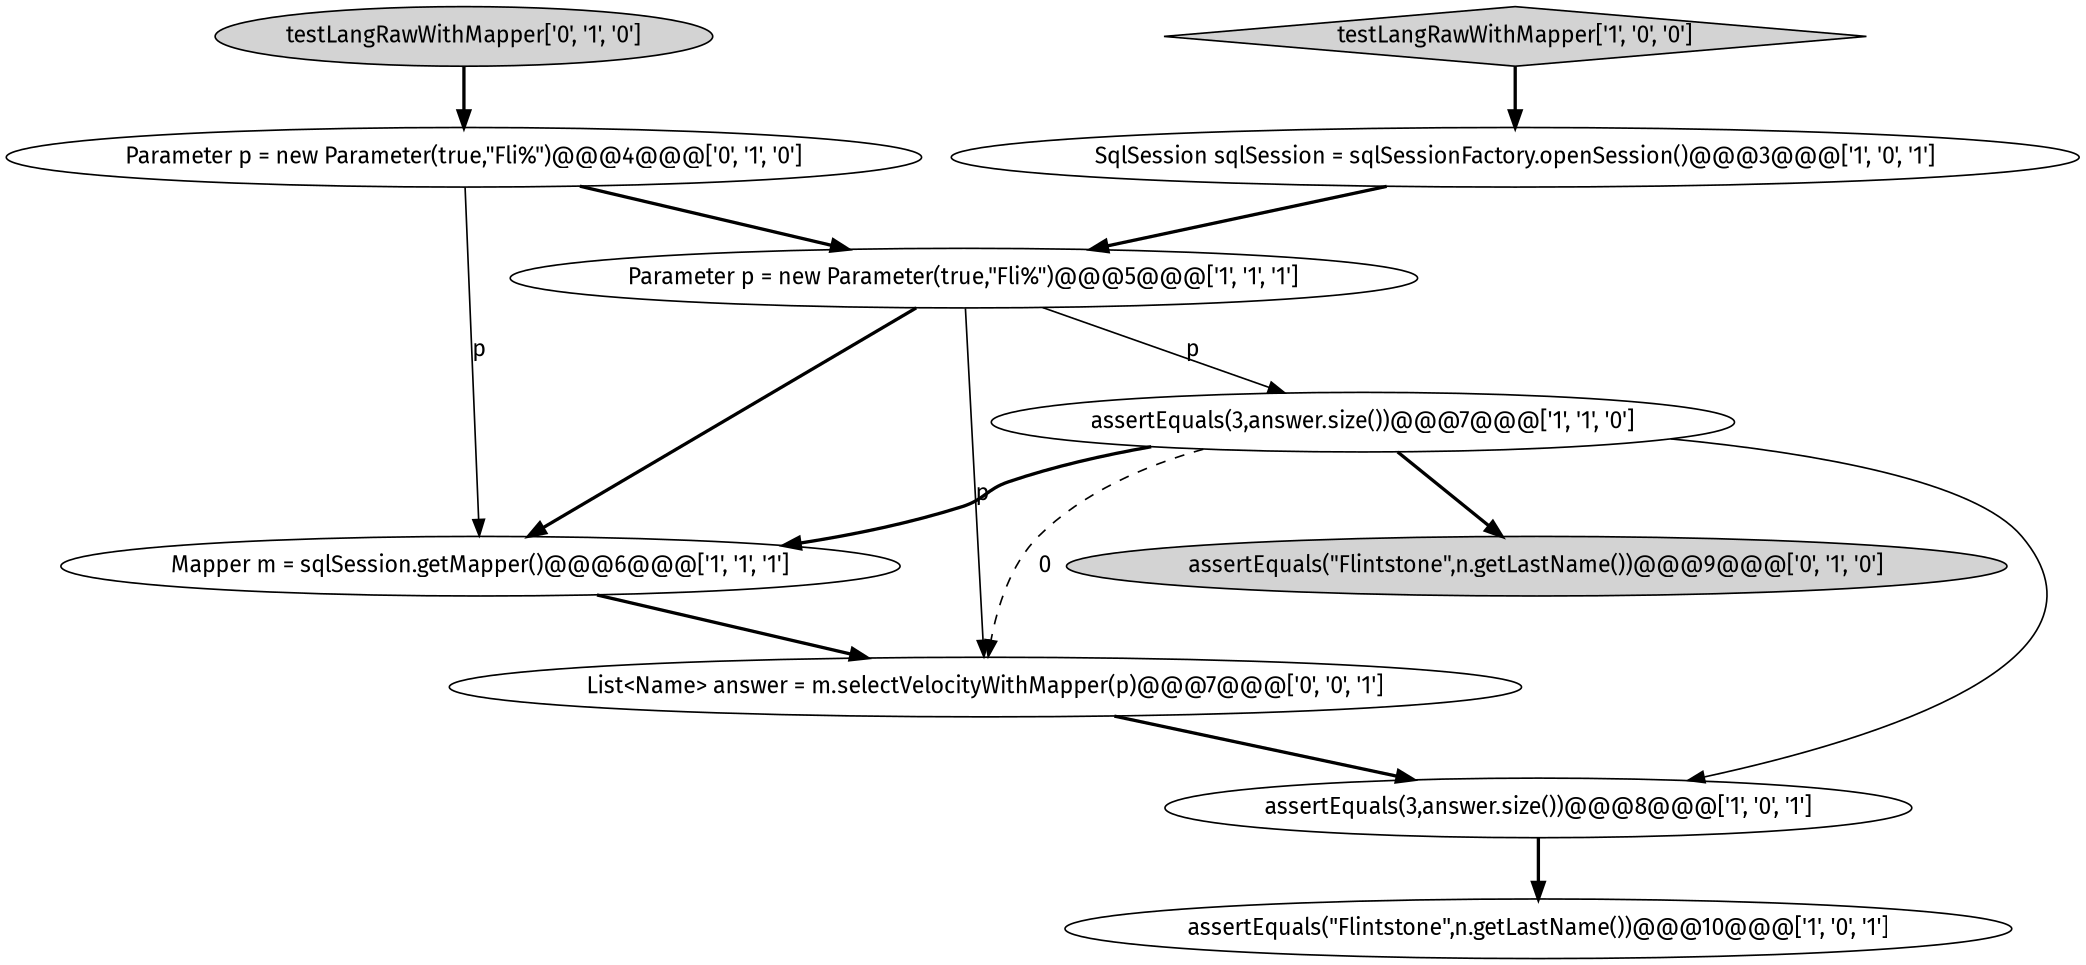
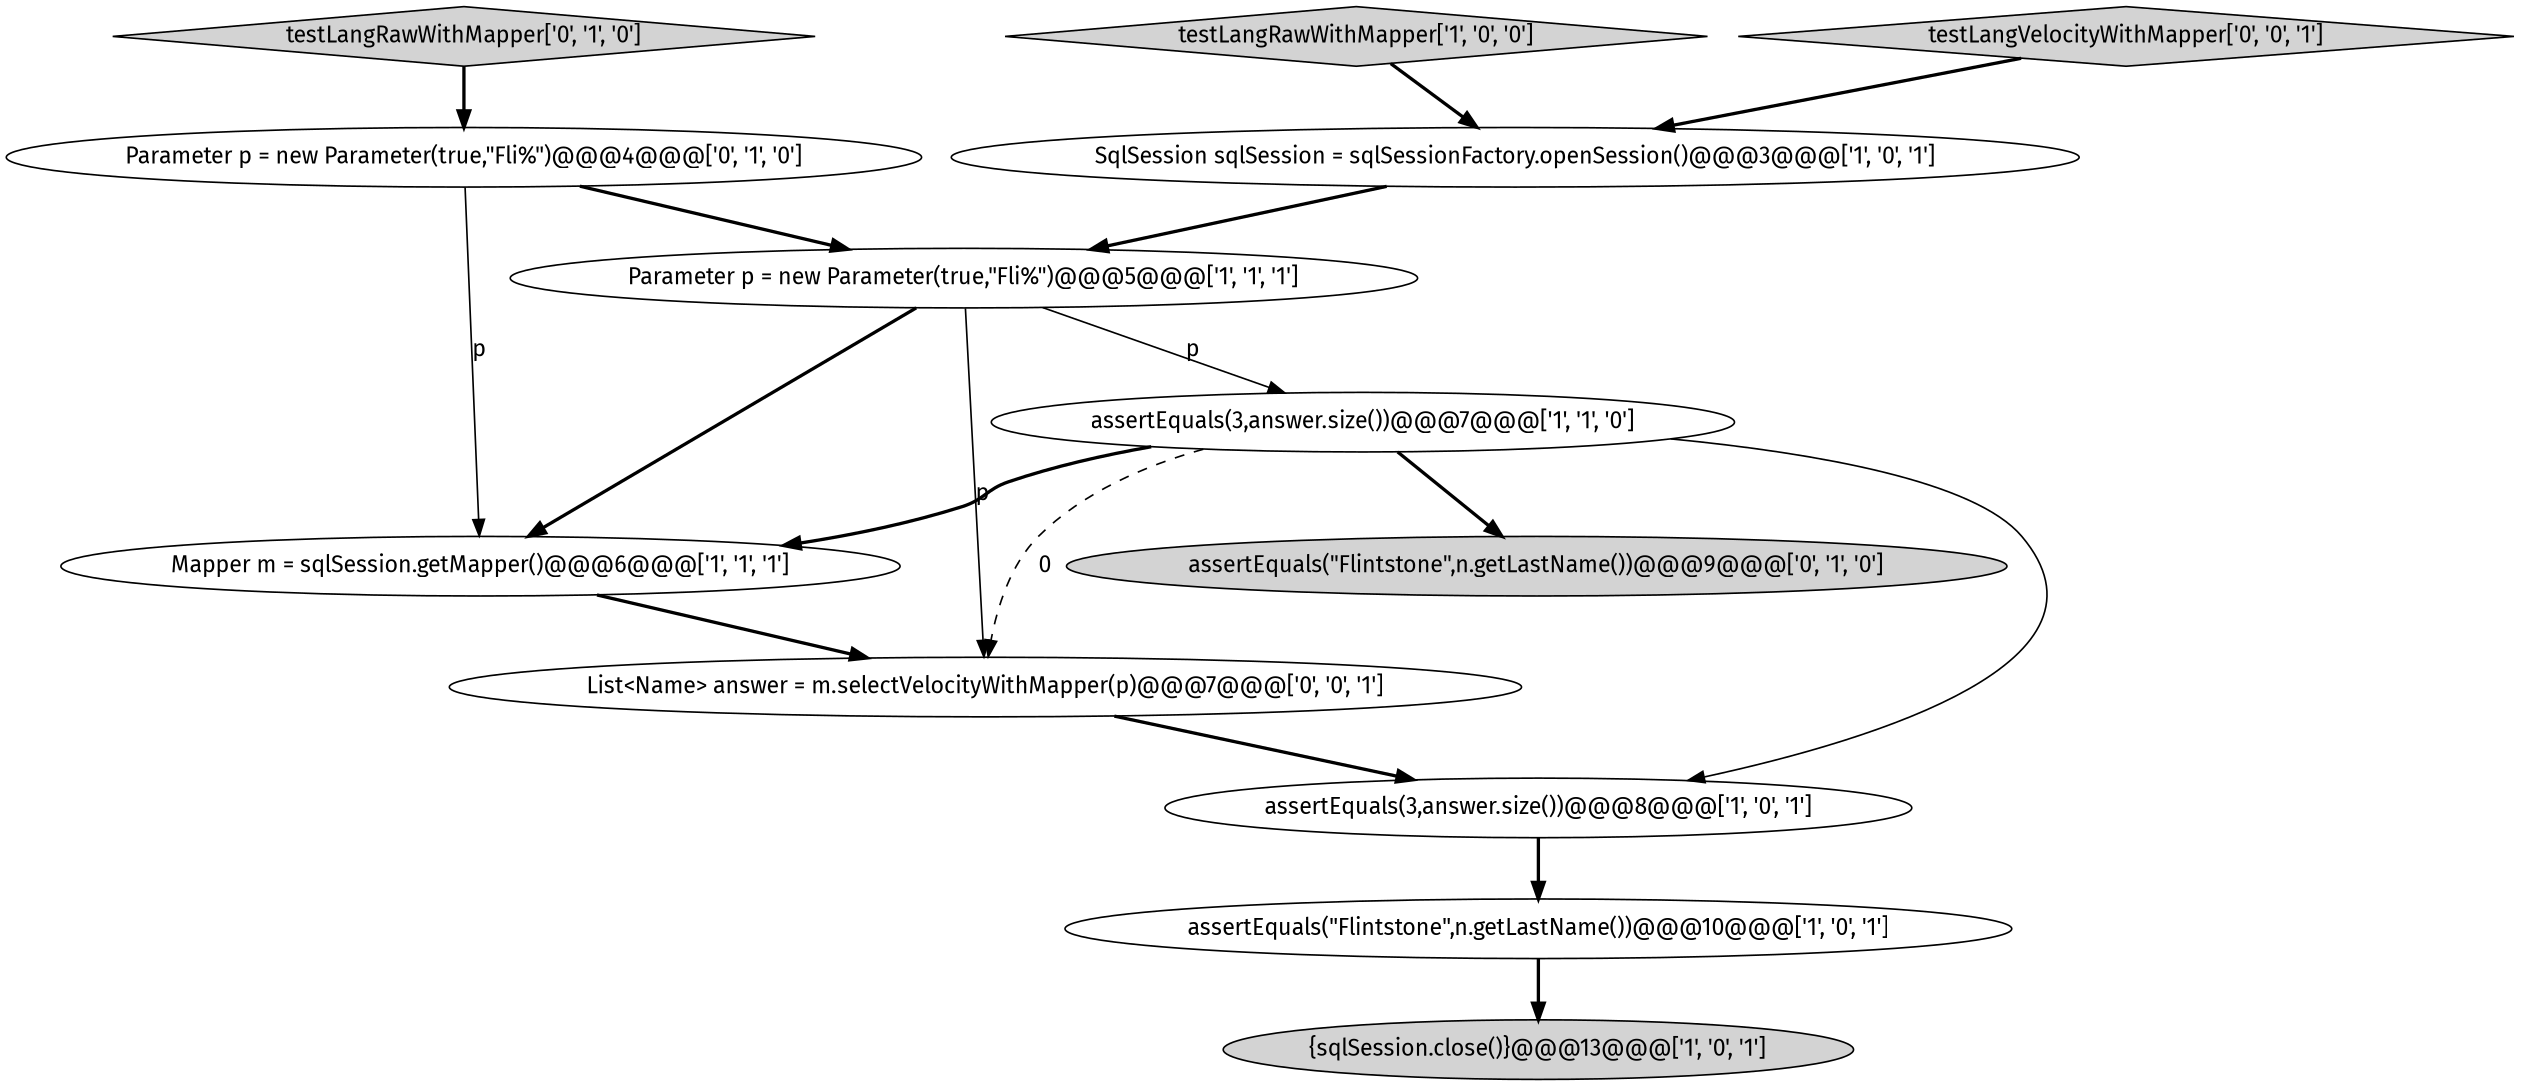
node "testLangRawWithMapper['0', '1', '0']": shape ellipse -> diamond
node "testLangVelocityWithMapper['0', '0', '1']": added
node "{sqlSession.close()}@@@13@@@['1', '0', '1']": added
